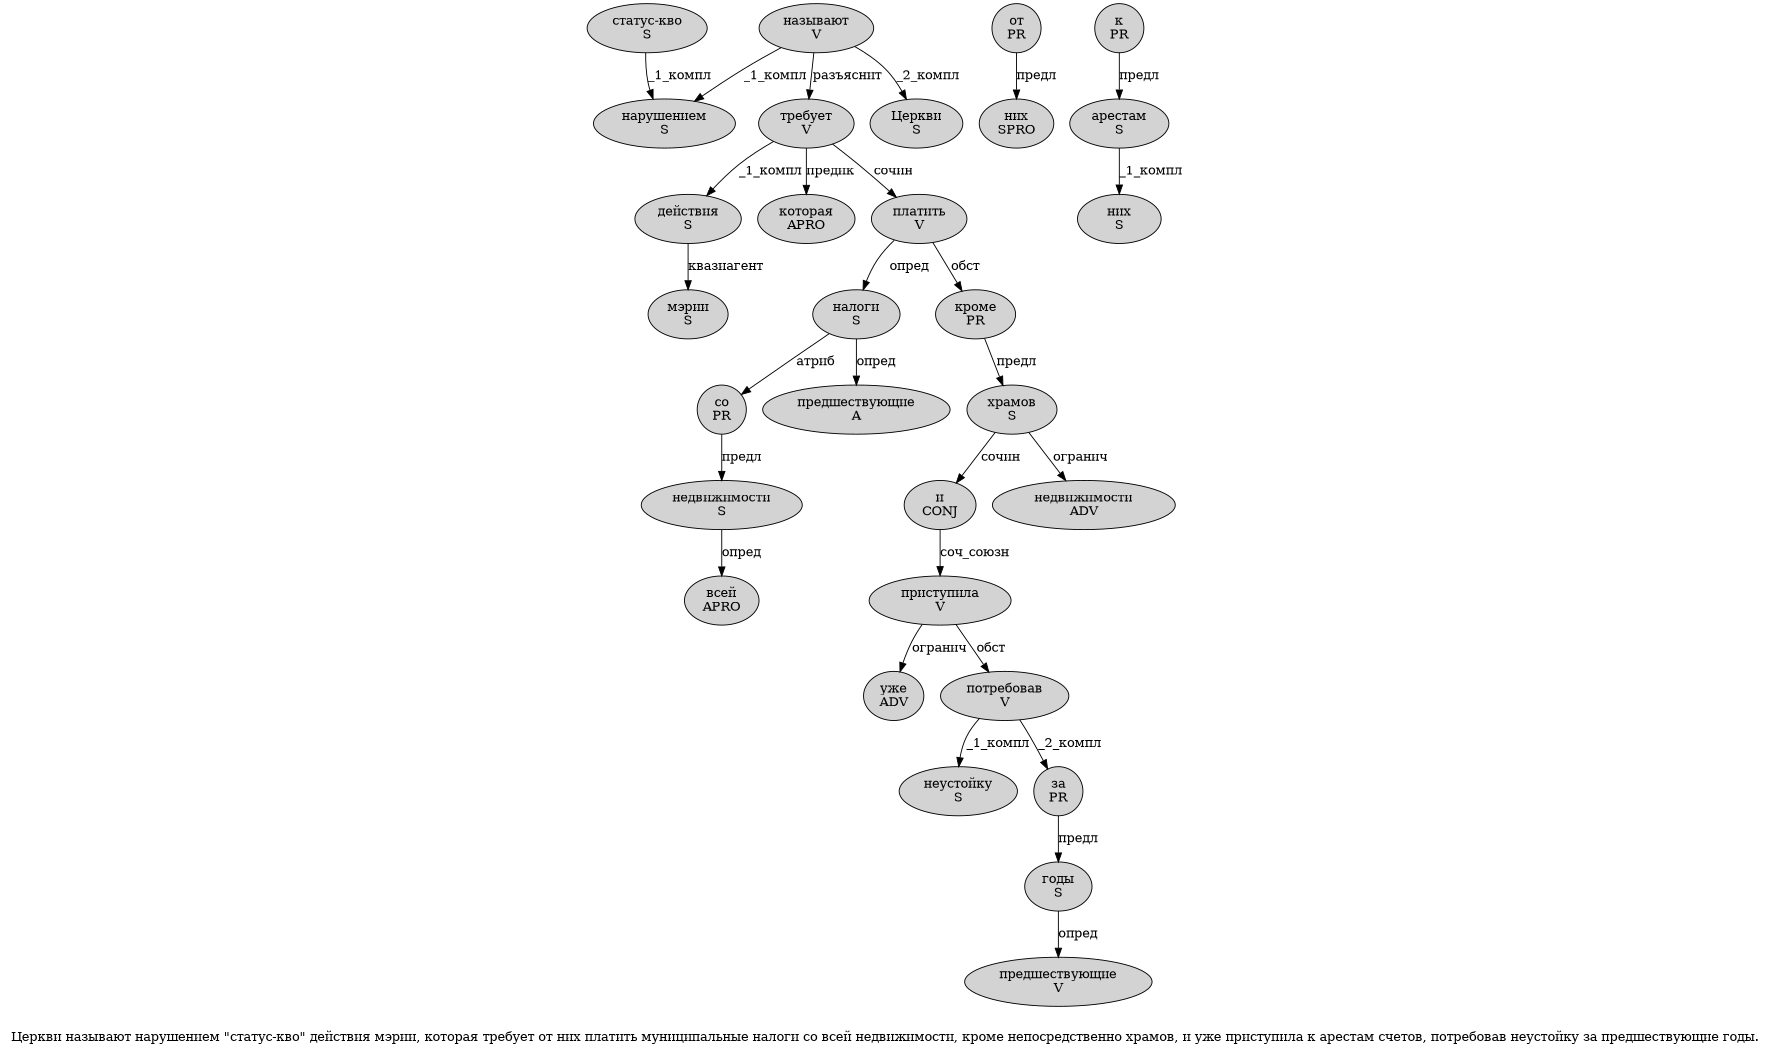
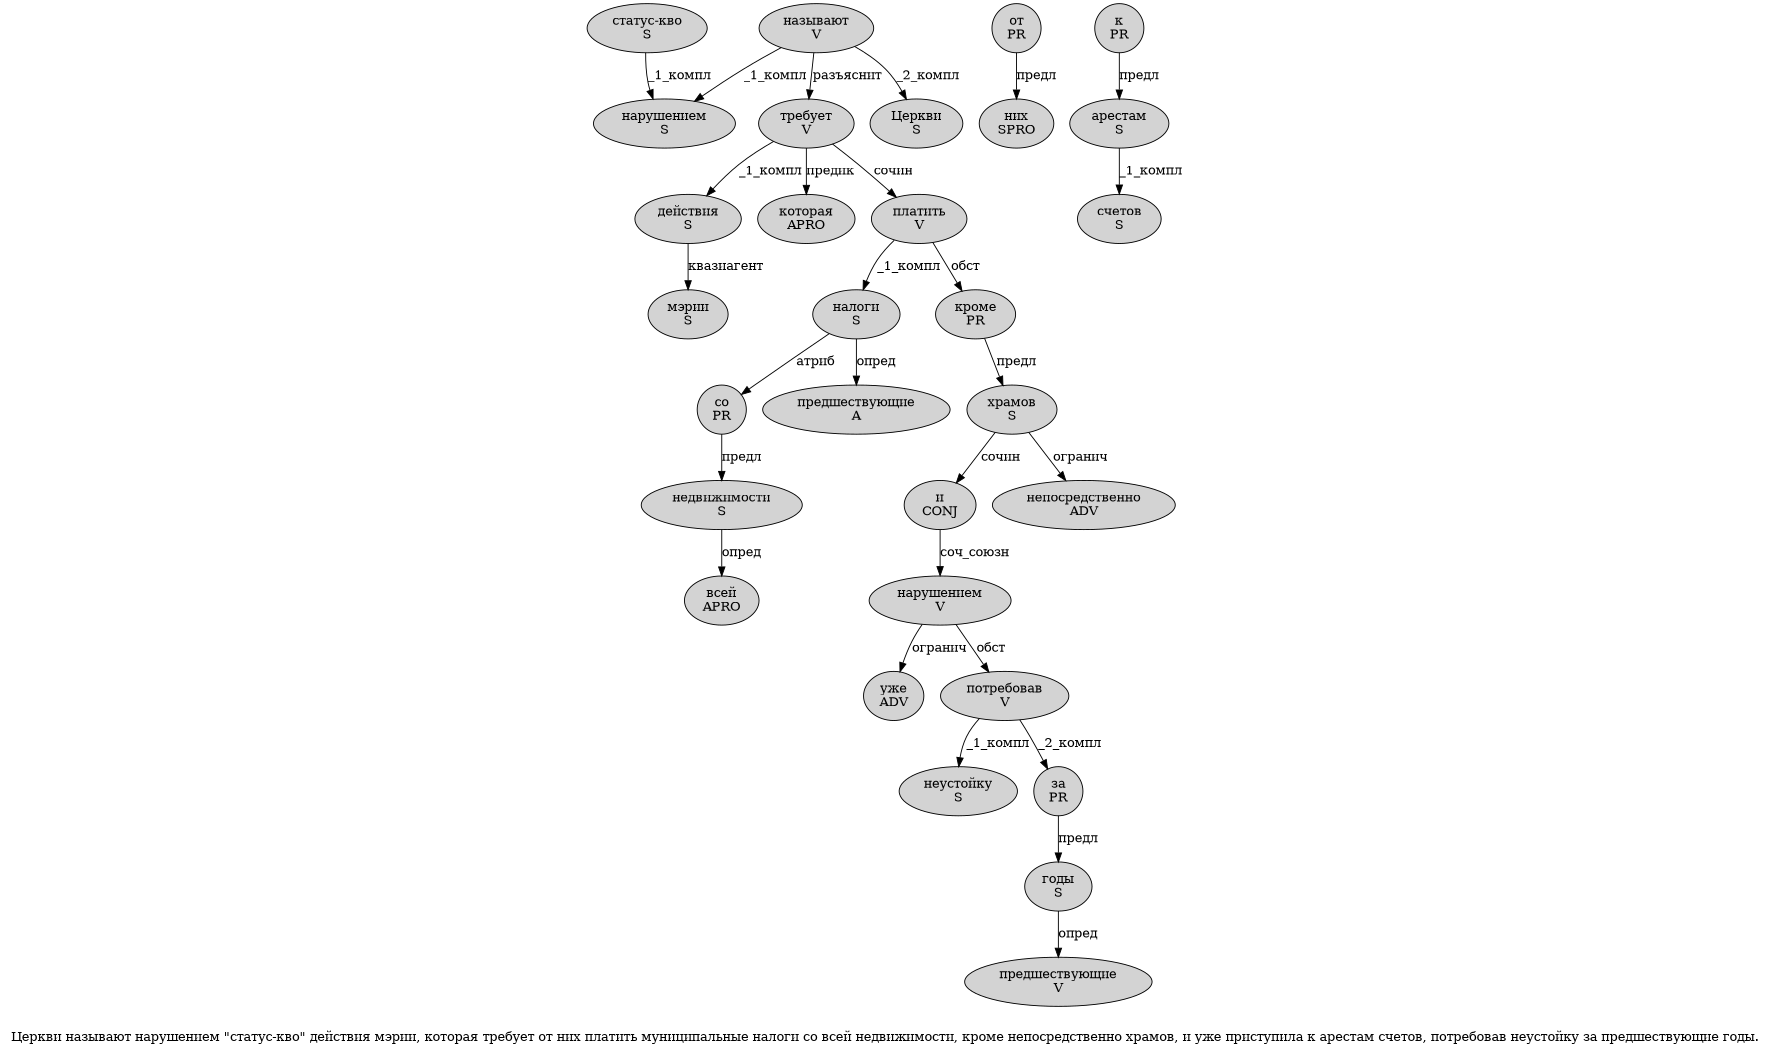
node "них S": label "них S" -> "счетов S"
edge "платить V" -> "налоги S": label "опред" -> "_1_компл"
node "недвижимости ADV": label "недвижимости ADV" -> "непосредственно ADV"
node "приступила V": label "приступила V" -> "нарушением V"
